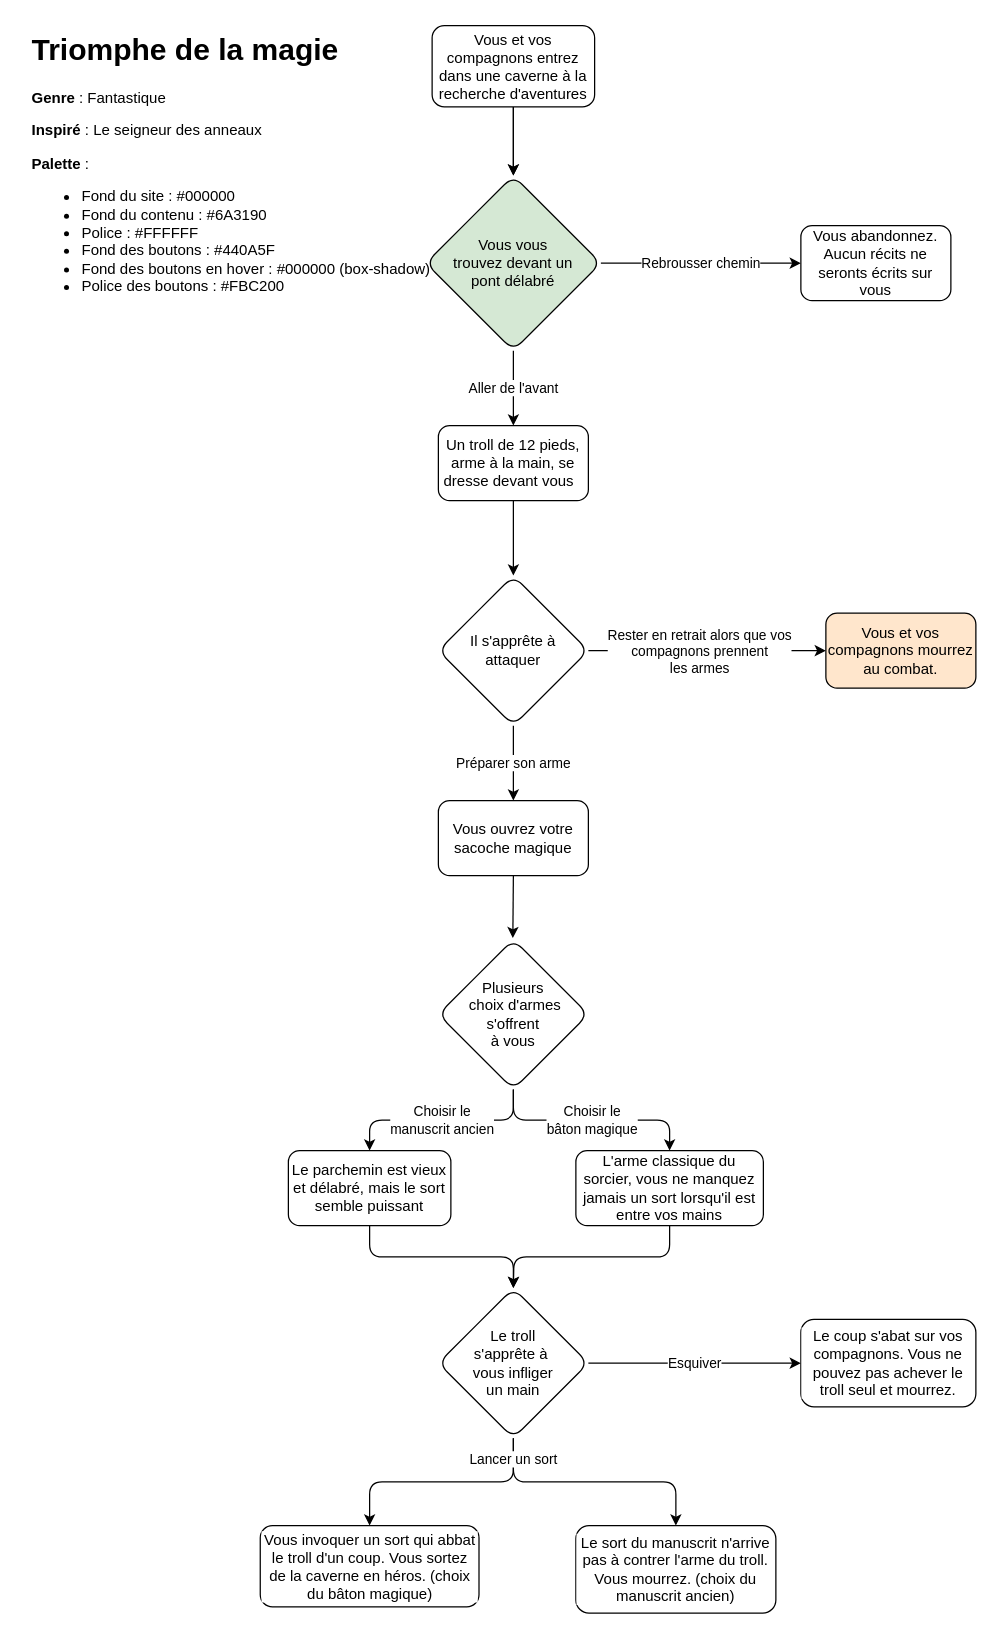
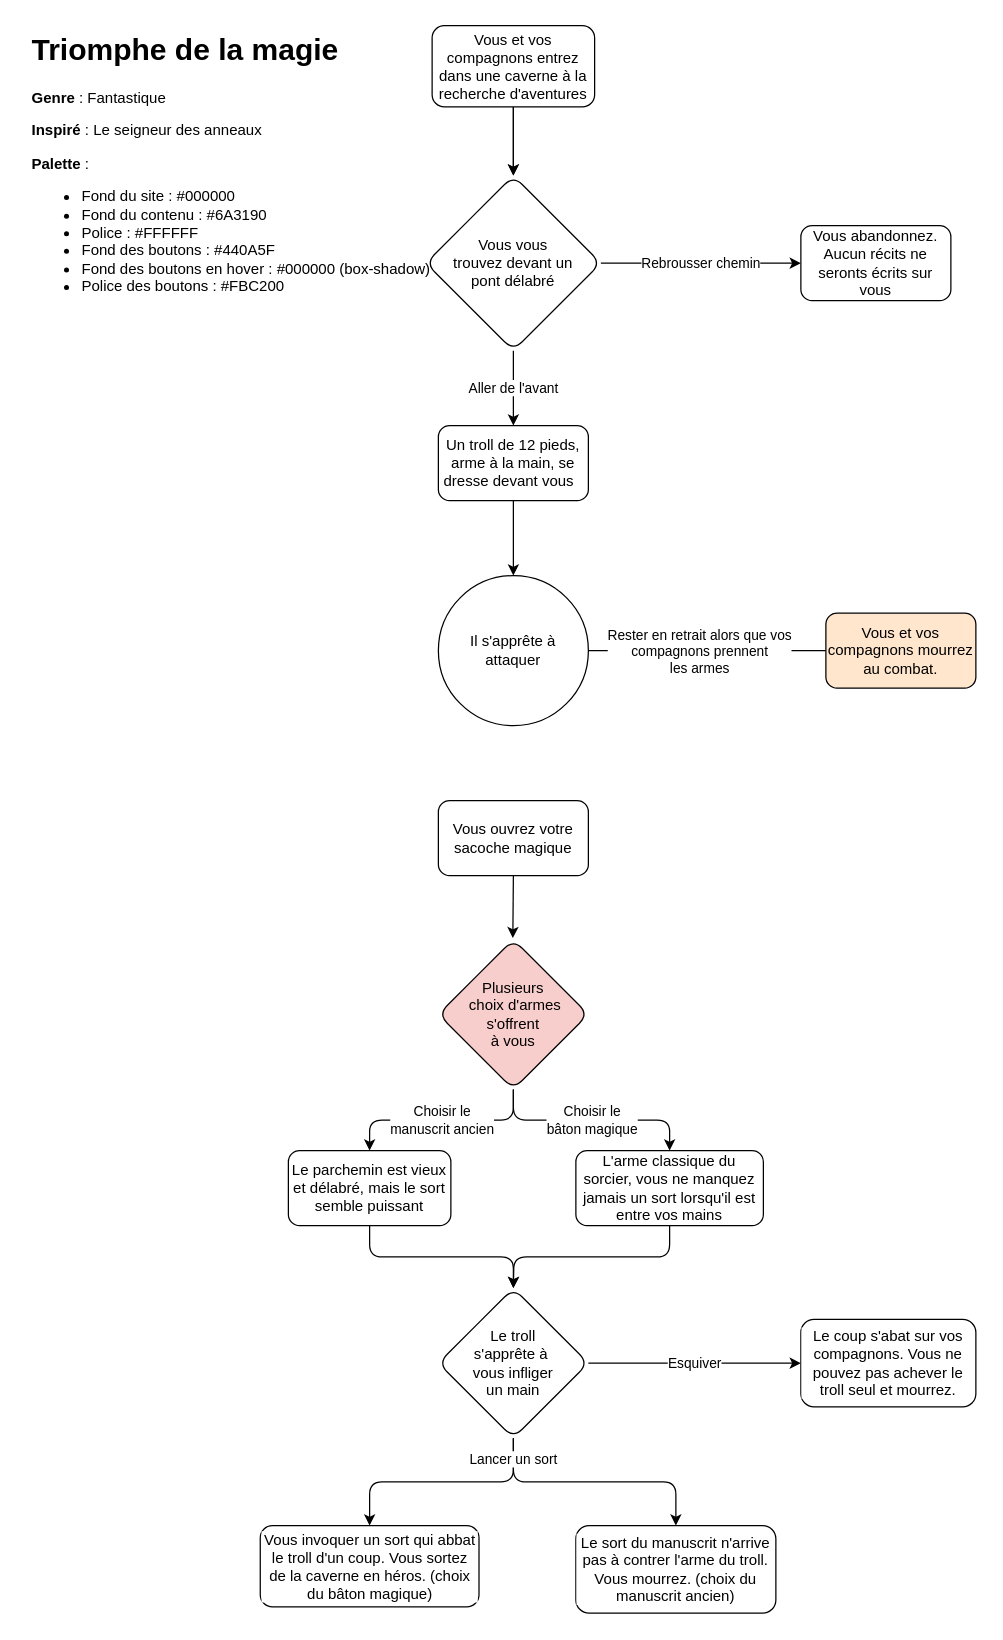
node "Vous vous trouvez devant un pont délabré": fillcolor #d5e8d4 -> #ffffff
node "Il s'apprête à attaquer": shape diamond -> ellipse
edge "Il s'apprête à attaquer" -> "Vous et vos compagnons mourrez au combat.": arrowhead classic -> none
edge "Il s'apprête à attaquer" -> "Vous ouvrez votre sacoche magique": removed, label "Préparer son arme"
node "Plusieurs choix d'armes s'offrent à vous": fillcolor #ffffff -> #f8cecc
